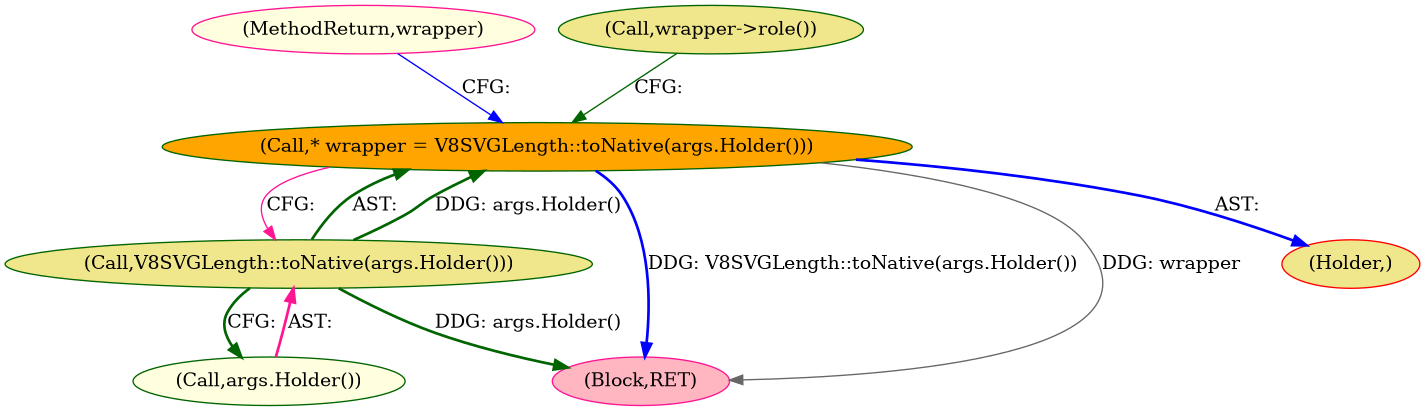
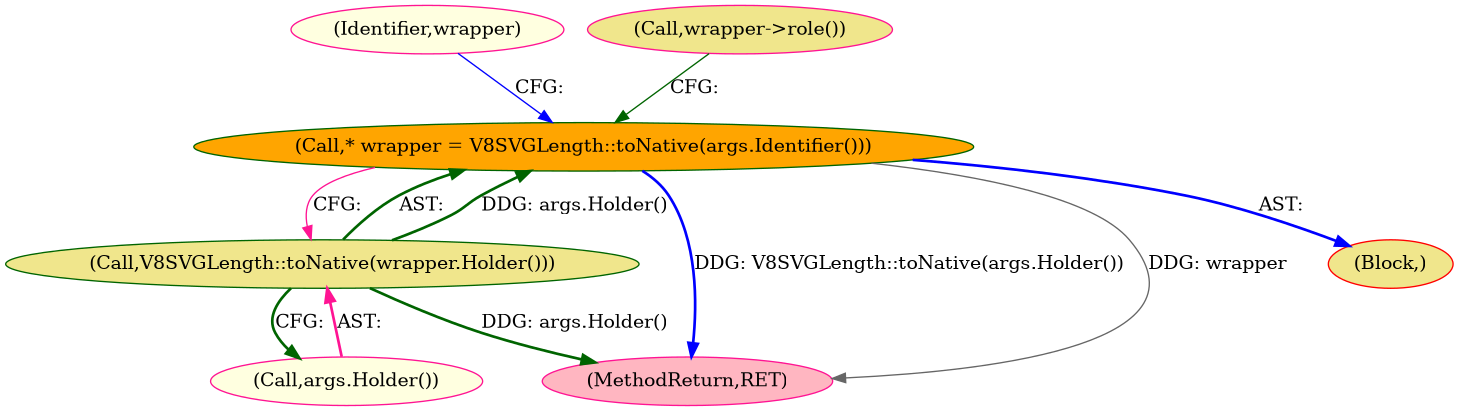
node "(MethodReturn,wrapper)": label "(MethodReturn,wrapper)" -> "(Identifier,wrapper)"
node "(Call,wrapper->role())": color darkgreen -> deeppink
node "(Call,* wrapper = V8SVGLength::toNative(args.Holder()))": label "(Call,* wrapper = V8SVGLength::toNative(args.Holder()))" -> "(Call,* wrapper = V8SVGLength::toNative(args.Identifier()))"
node "(Call,V8SVGLength::toNative(args.Holder()))": label "(Call,V8SVGLength::toNative(args.Holder()))" -> "(Call,V8SVGLength::toNative(wrapper.Holder()))"
node "(Holder,)": label "(Holder,)" -> "(Block,)"
node "(Call,args.Holder())": color darkgreen -> deeppink
node "(Block,RET)": label "(Block,RET)" -> "(MethodReturn,RET)"
